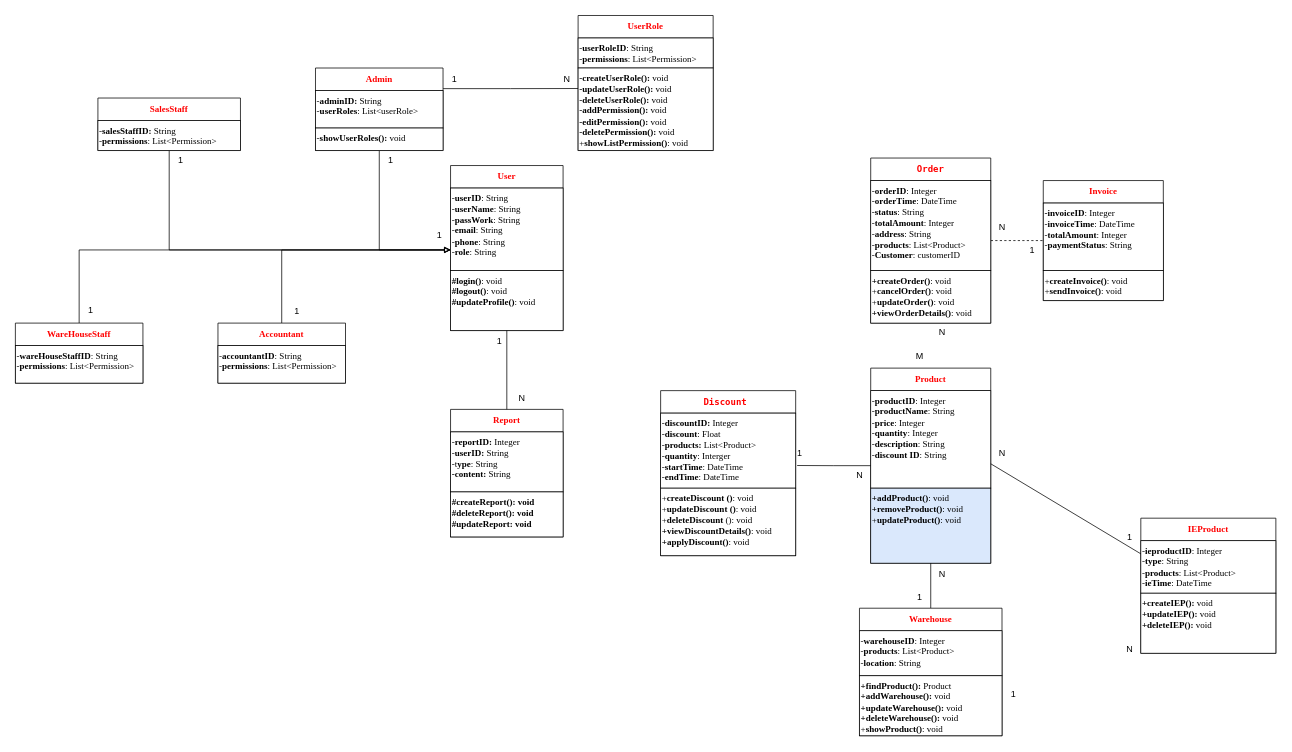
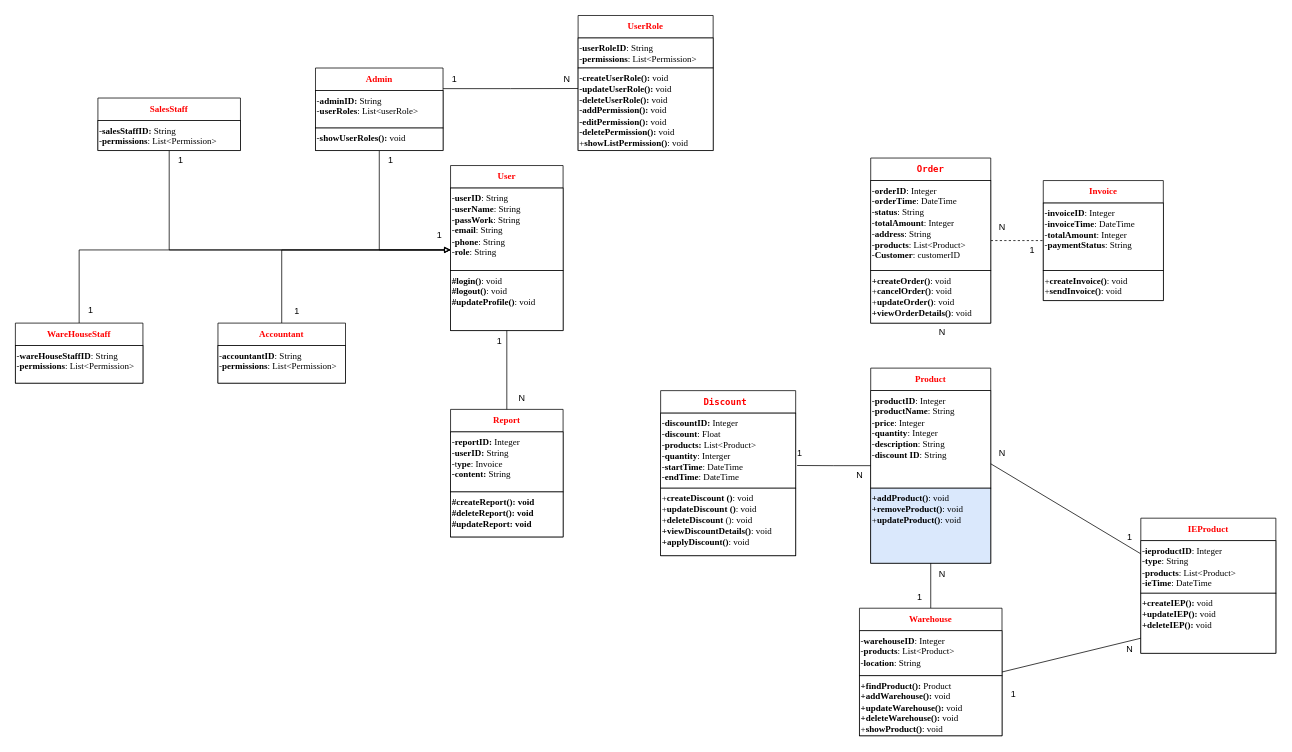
node "M": removed
node "-reportID: Integer -userID: String -type: String -content: String": label "-reportID: Integer -userID: String -type: String -content: String" -> "-reportID: Integer -userID: String -type: Invoice -content: String"
edge "+createIEP(): void +updateIEP(): void +deleteIEP(): void" -- "Warehouse": added
